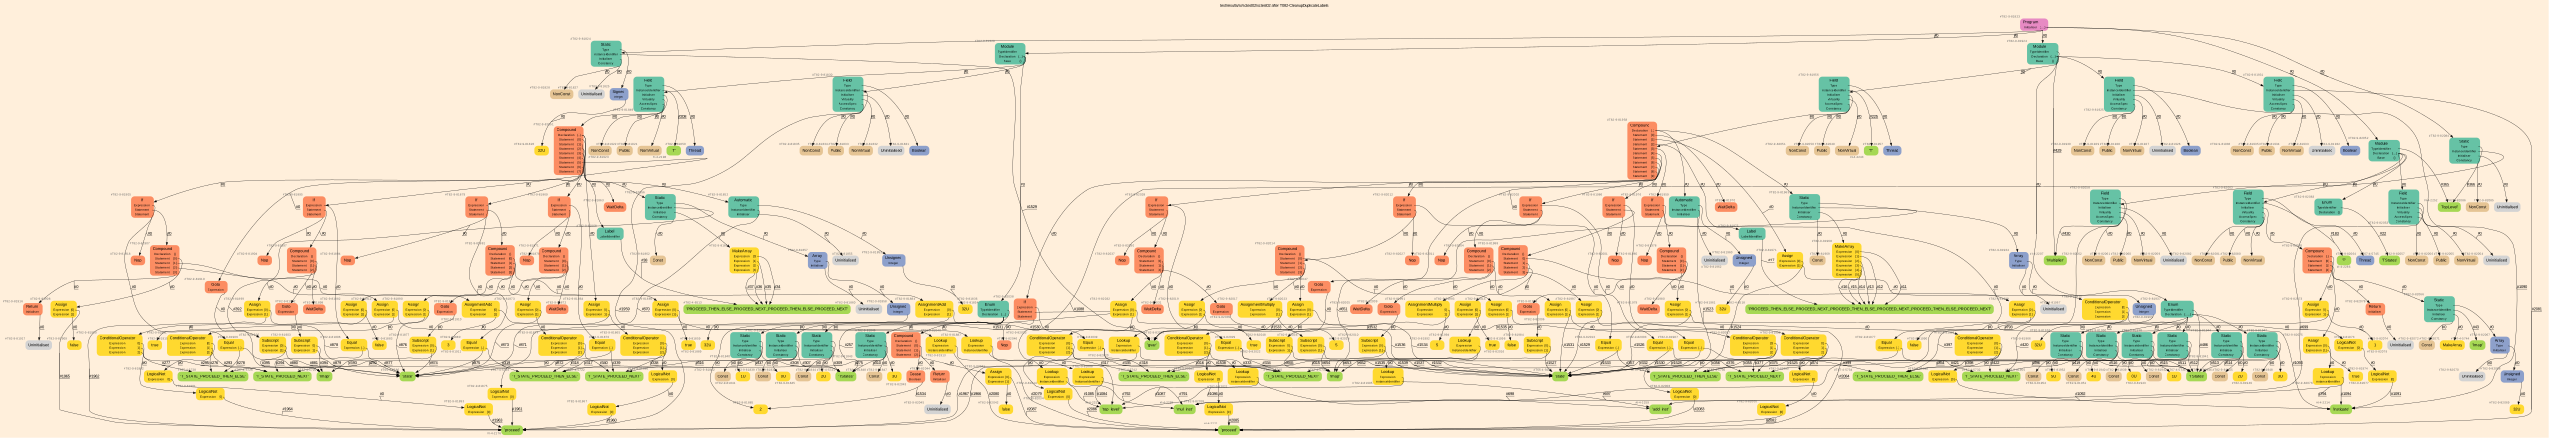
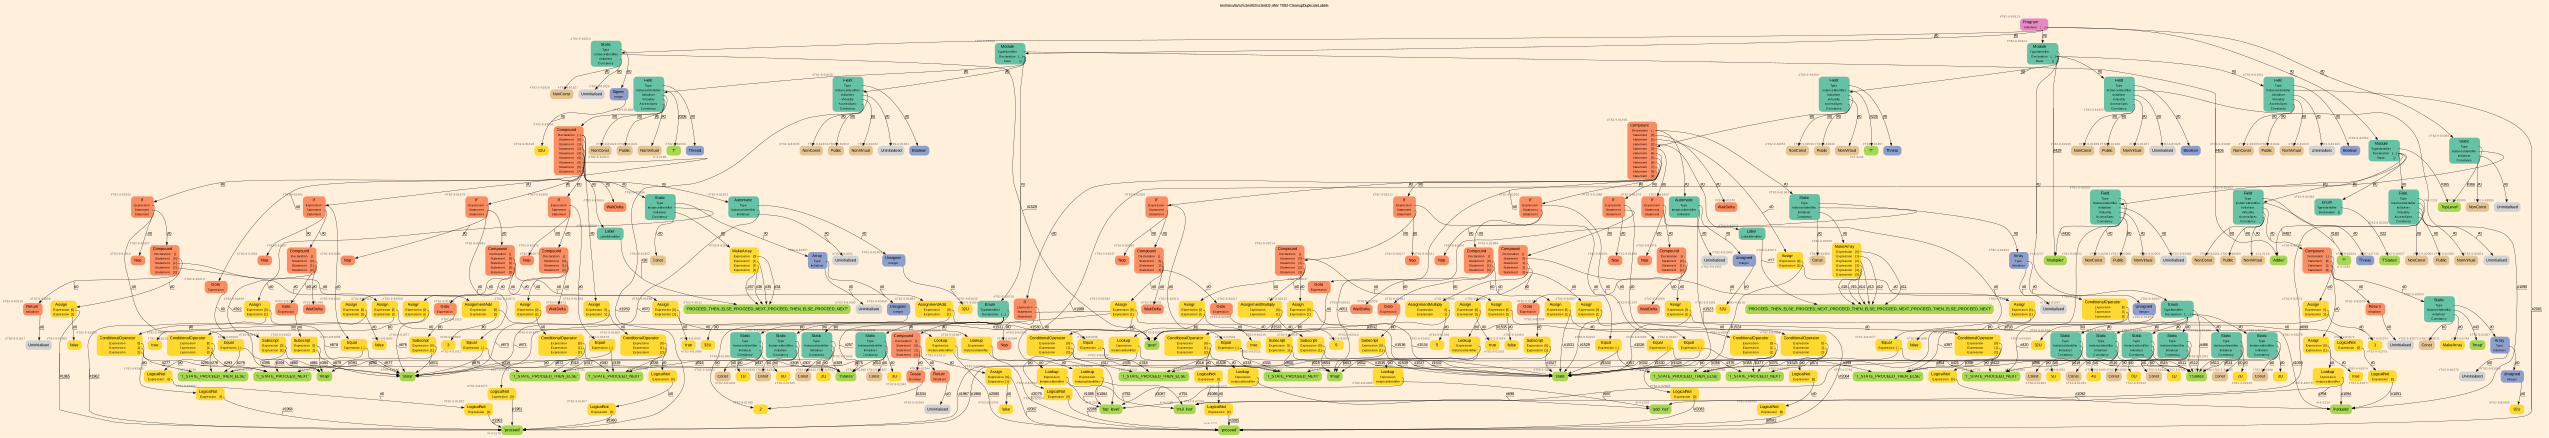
node "'Adder'": added
